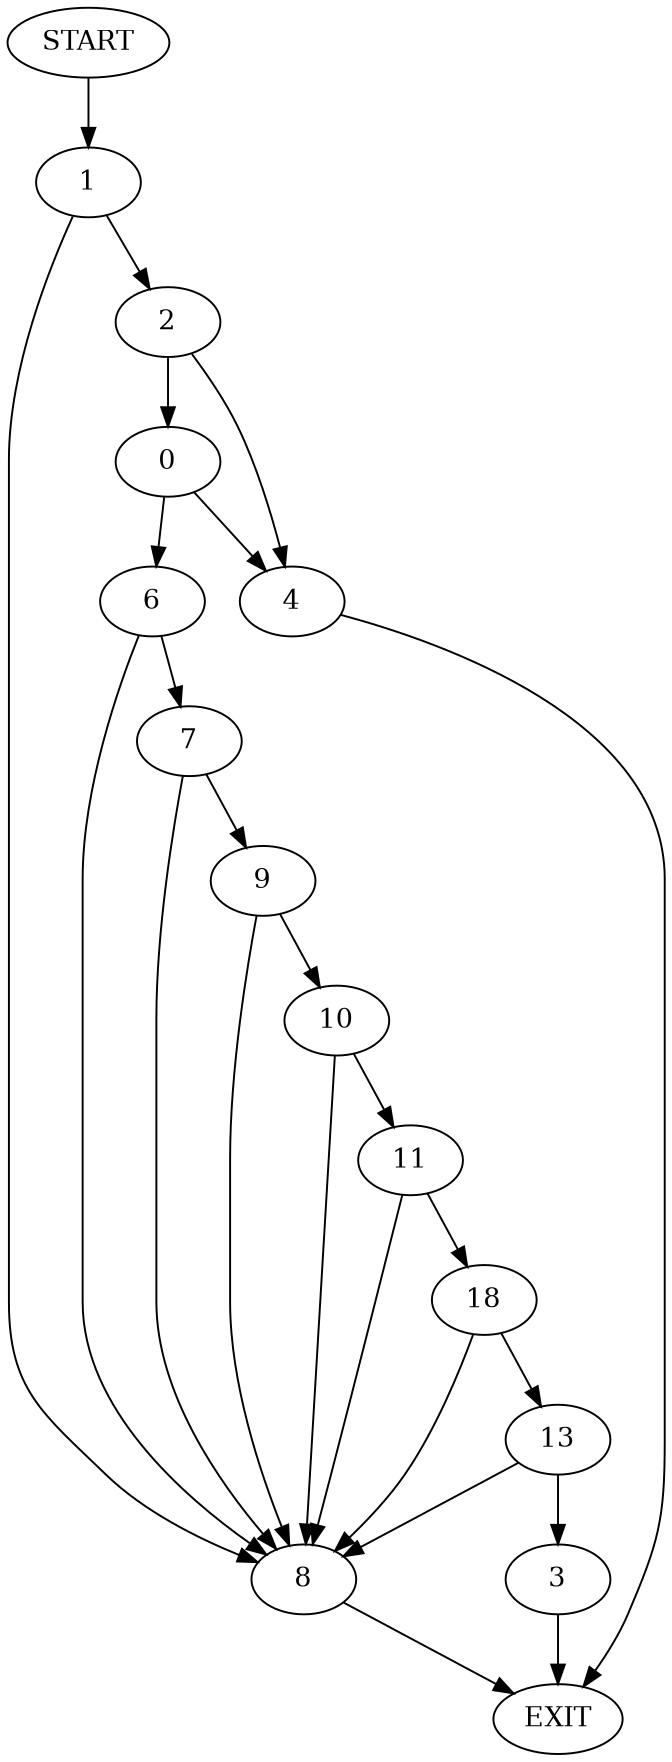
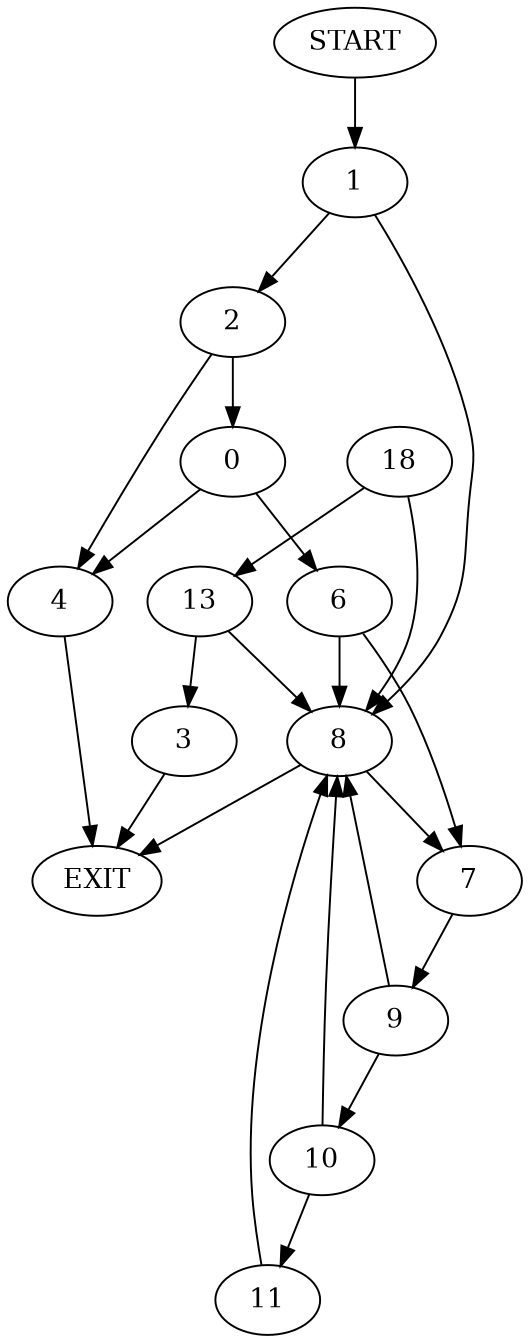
edge "7" -> "8": reversed
edge "11" -> "18": removed
